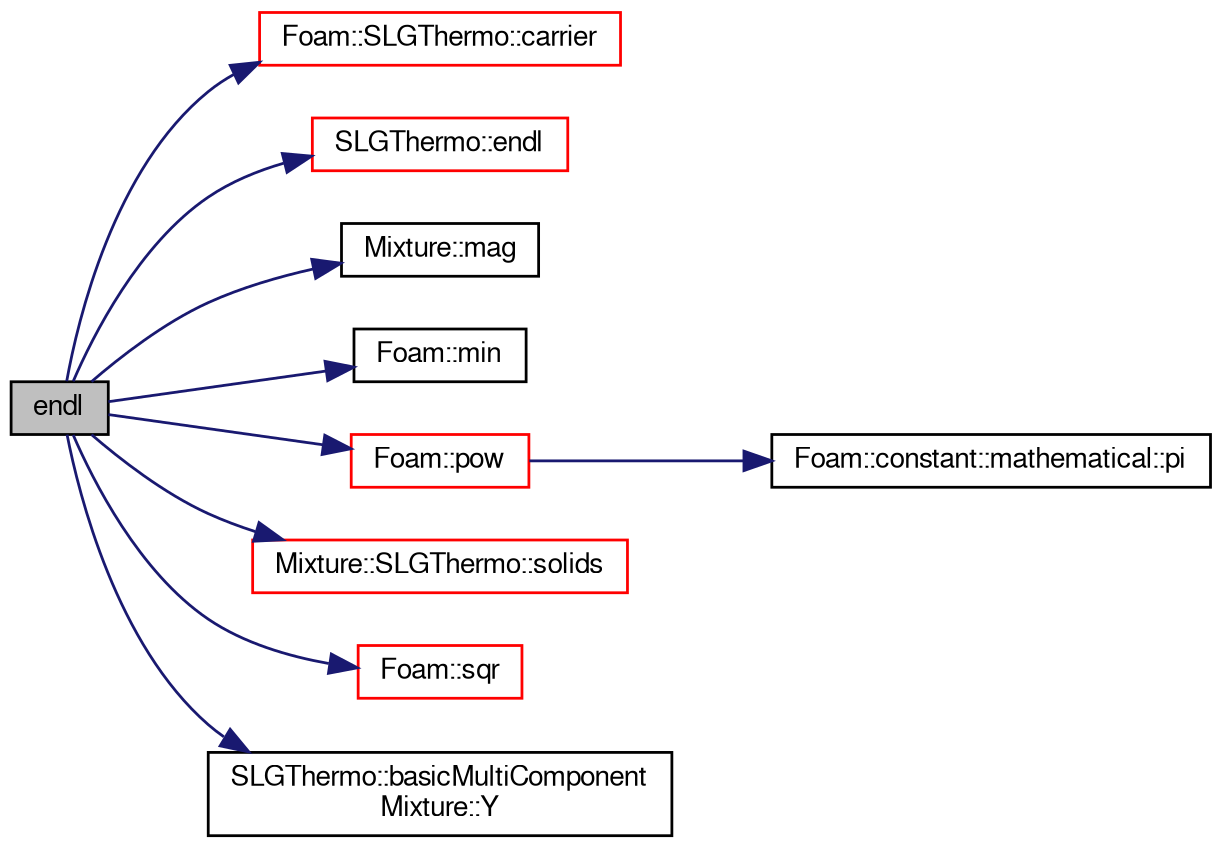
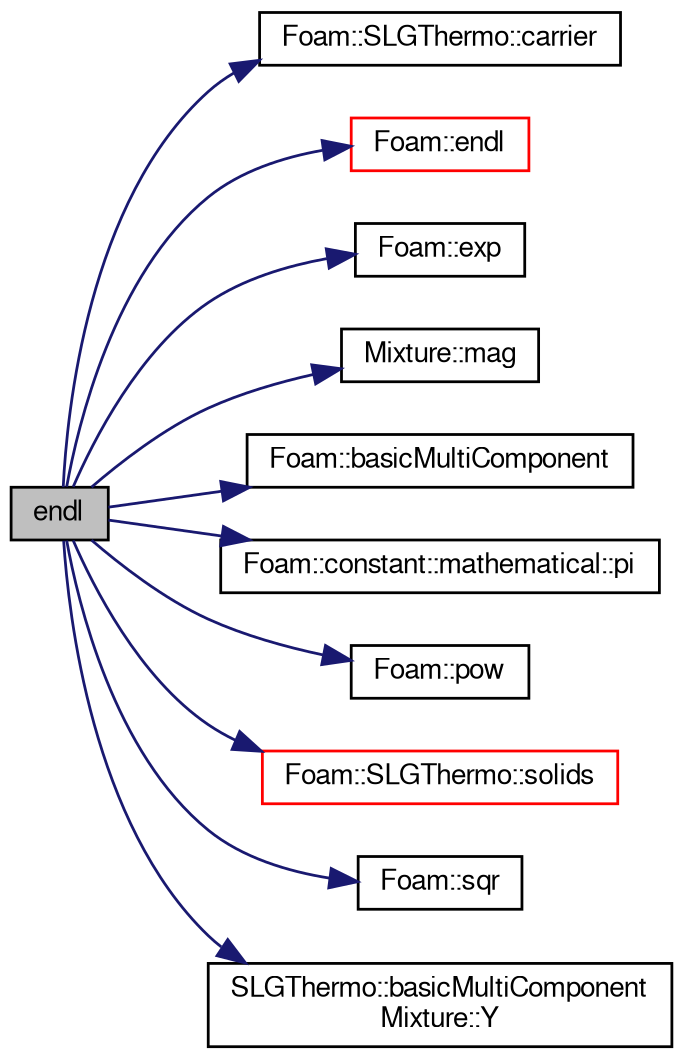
node "Foam::SLGThermo::carrier": color red -> black
node "SLGThermo::endl": label "SLGThermo::endl" -> "Foam::endl"
node "Foam::exp": added
node "Foam::min": label "Foam::min" -> "Foam::basicMultiComponent"
node "Foam::pow": color red -> black
edge "Foam::pow" -> "Foam::constant::mathematical::pi": now "endl" -> "Foam::constant::mathematical::pi"
node "Mixture::SLGThermo::solids": label "Mixture::SLGThermo::solids" -> "Foam::SLGThermo::solids"
node "Foam::sqr": color red -> black
